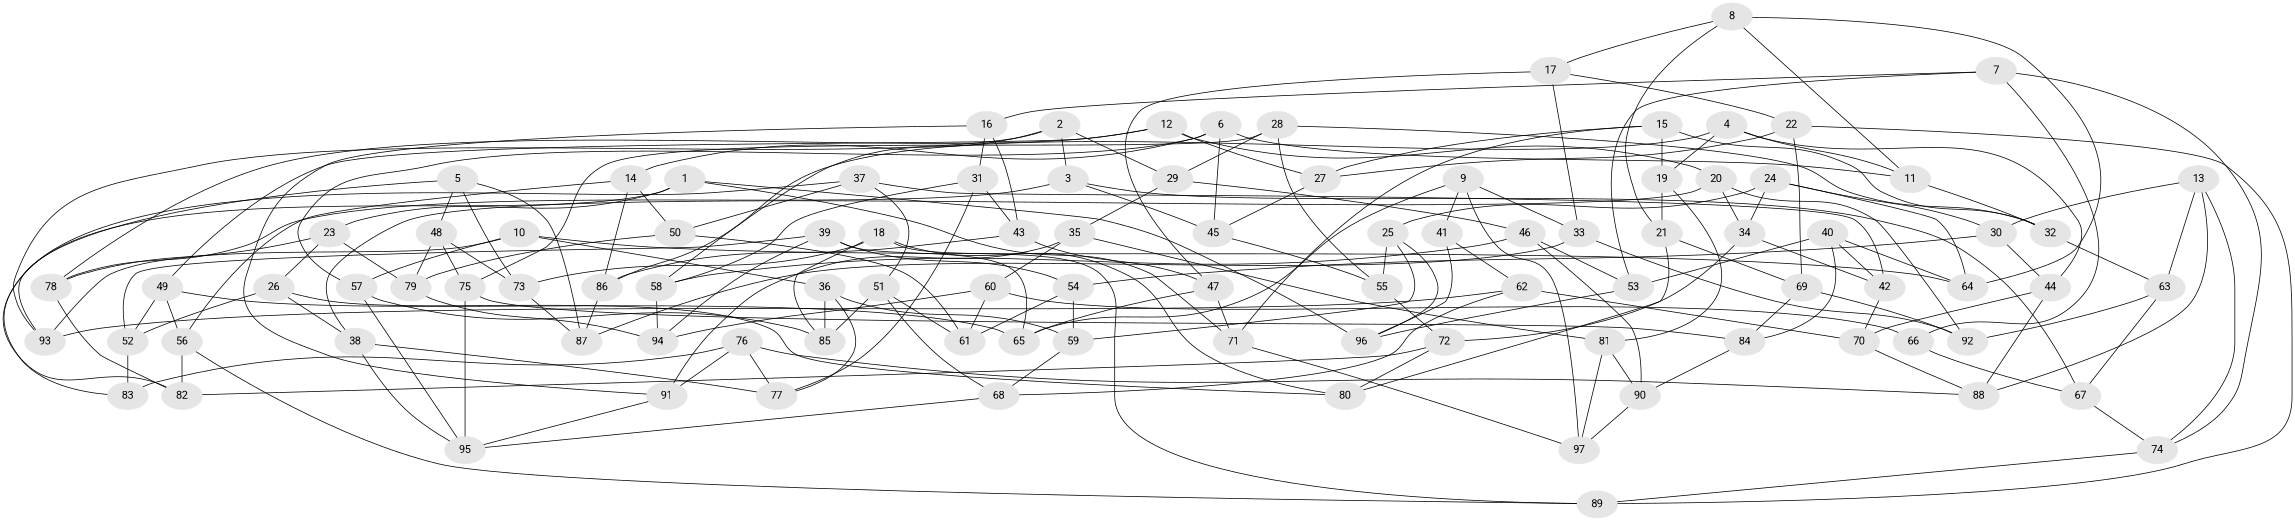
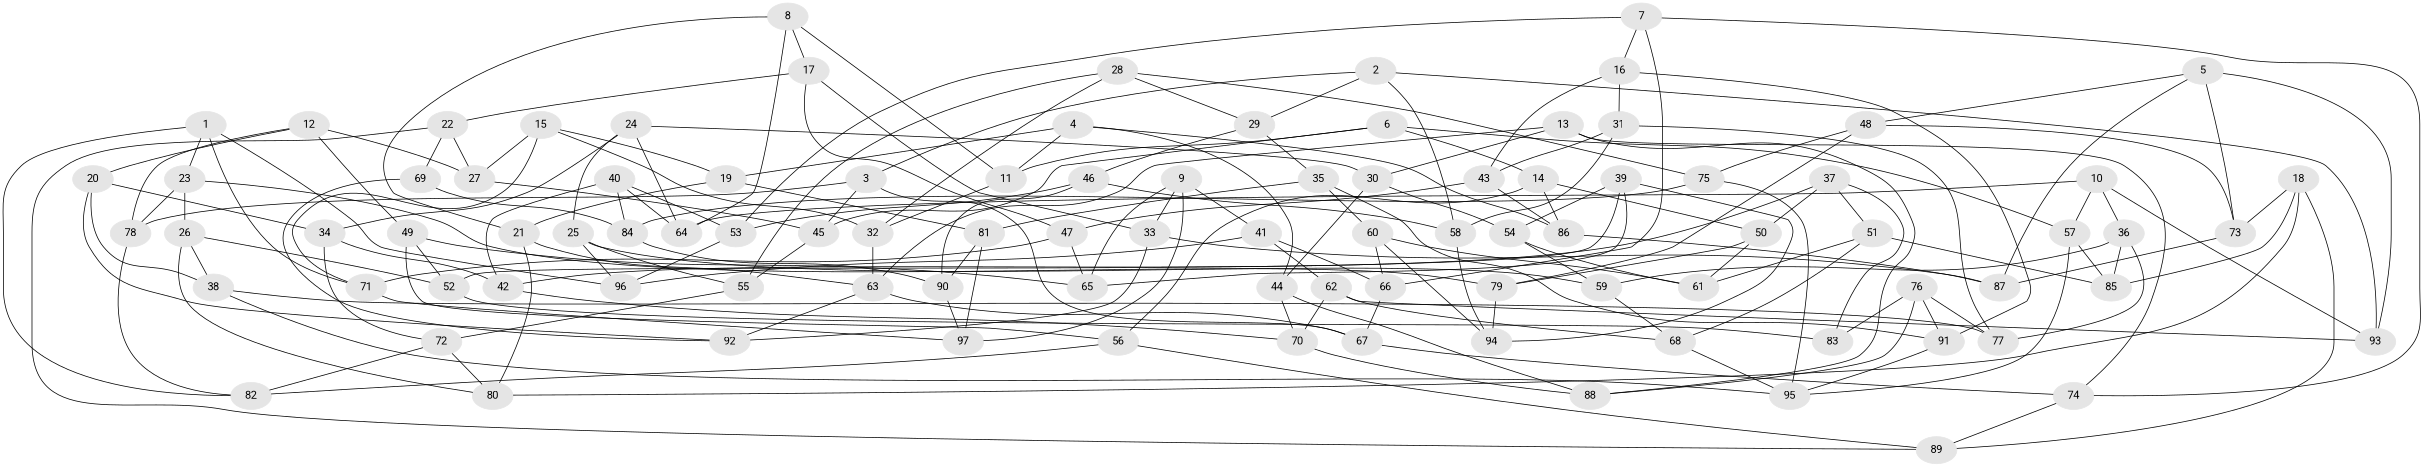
edge "41" -- "66": added
edge "21" -- "69": now "21" -- "63"
